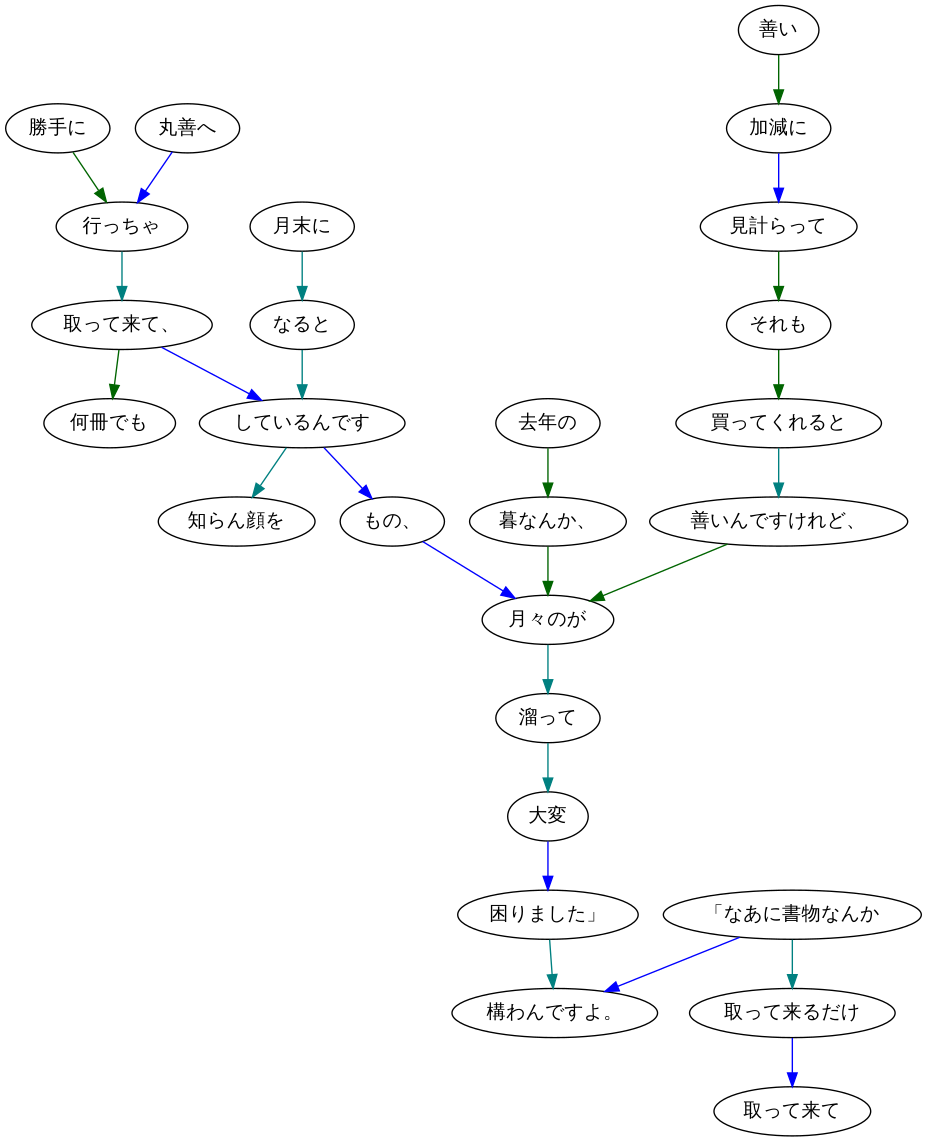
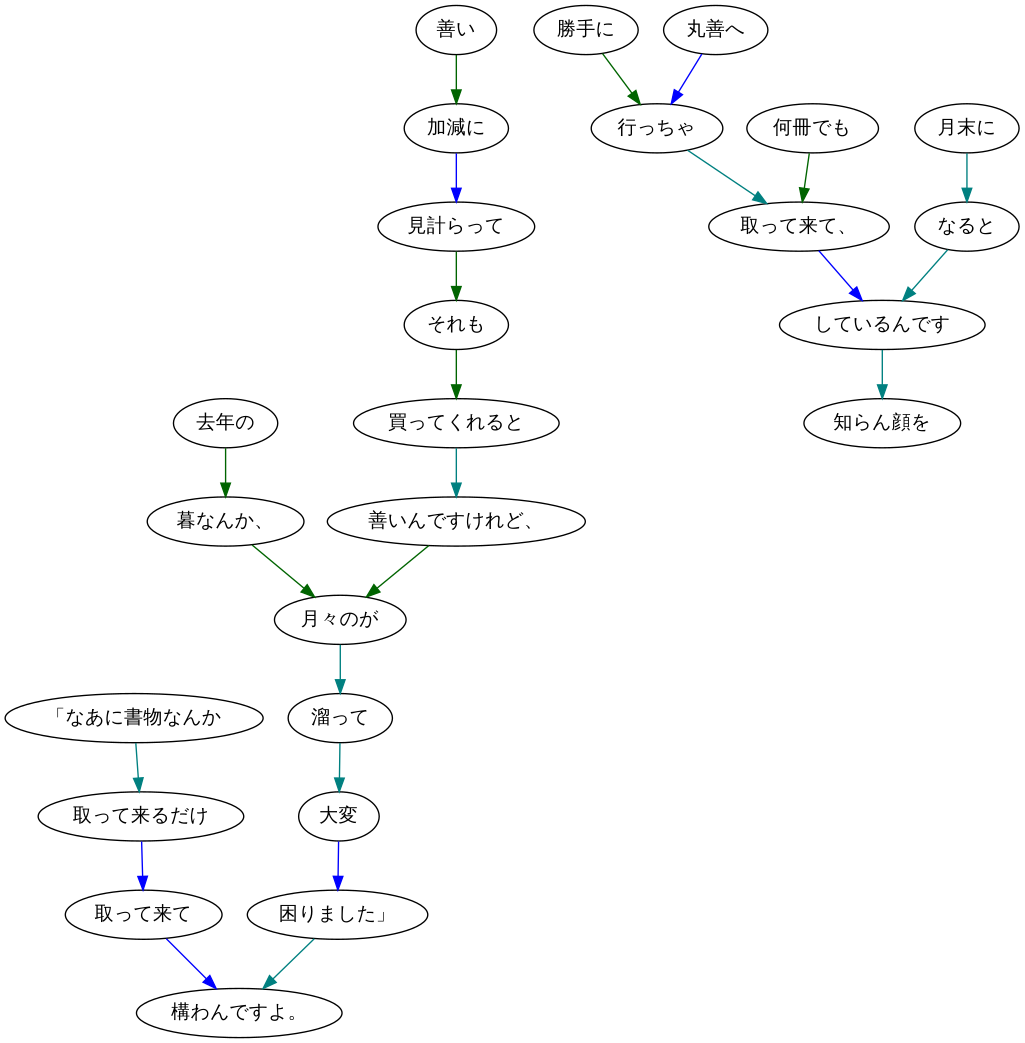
edge "取って来て、" -> "何冊でも": reversed
node "もの、": removed
edge "「なあに書物なんか" -> "構わんですよ。": now "取って来て" -> "構わんですよ。"
